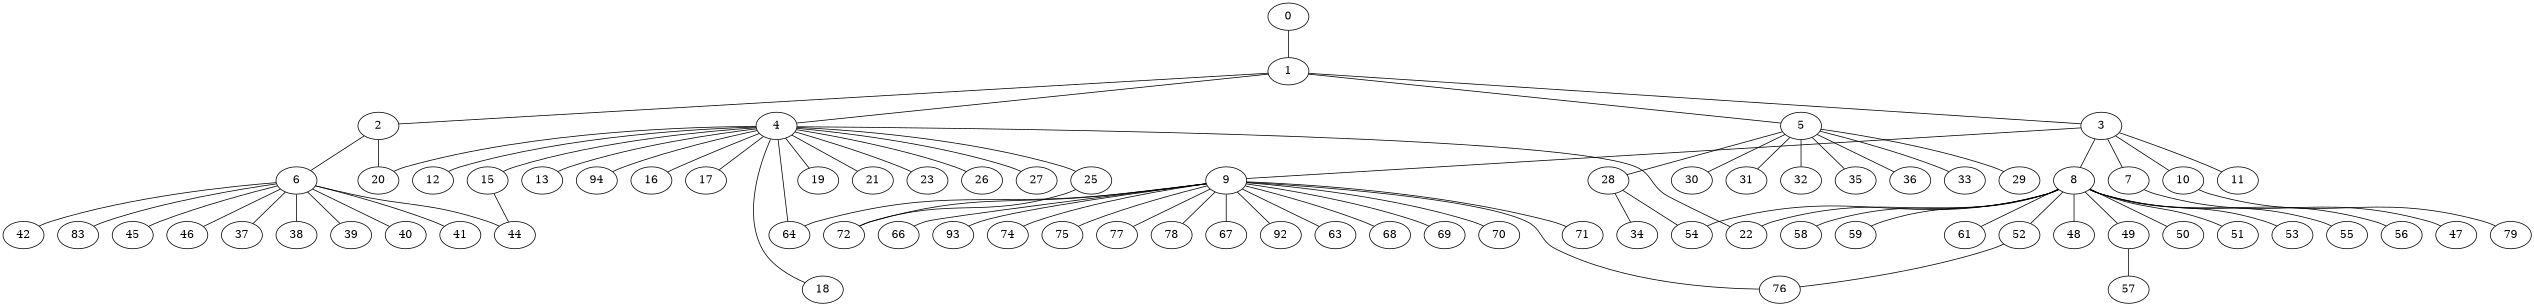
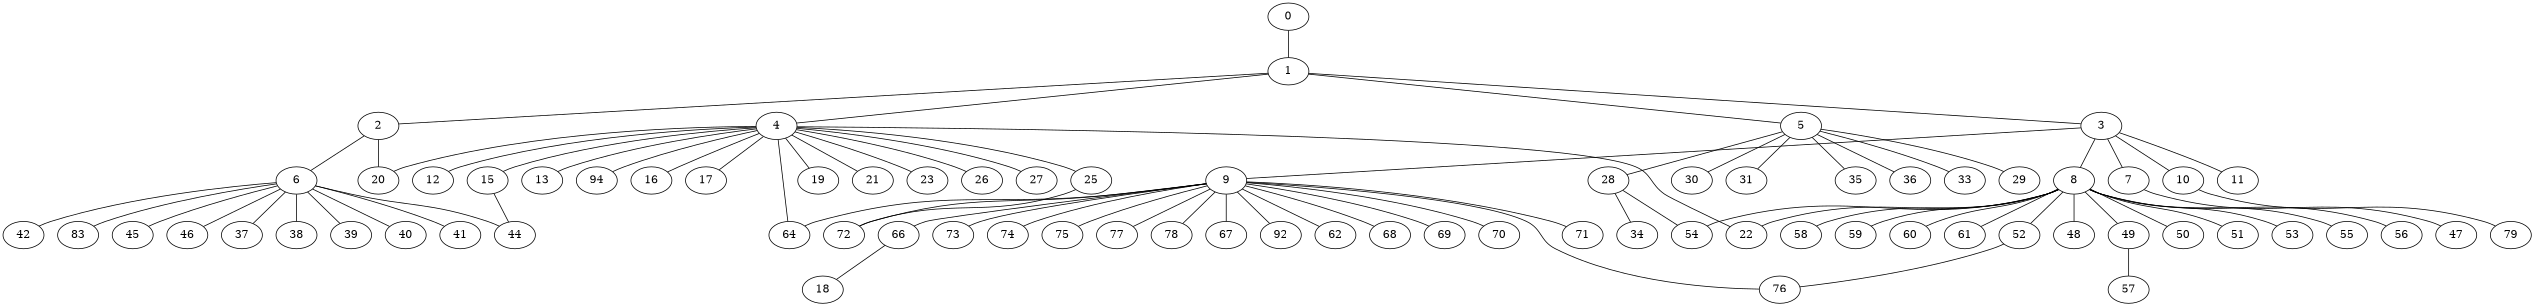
node "32": removed
edge "4" -- "18": now "66" -- "18"
node "93": label "93" -> "73"
node "63": label "63" -> "62"
node "60": added
